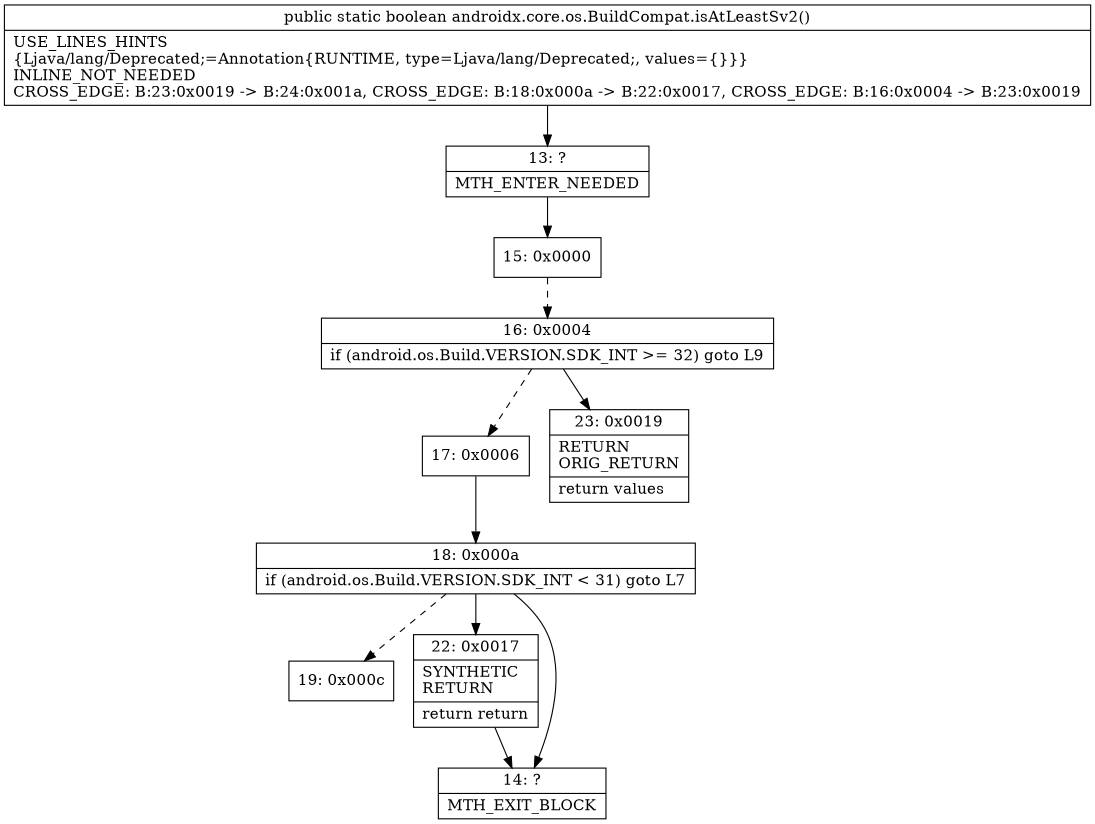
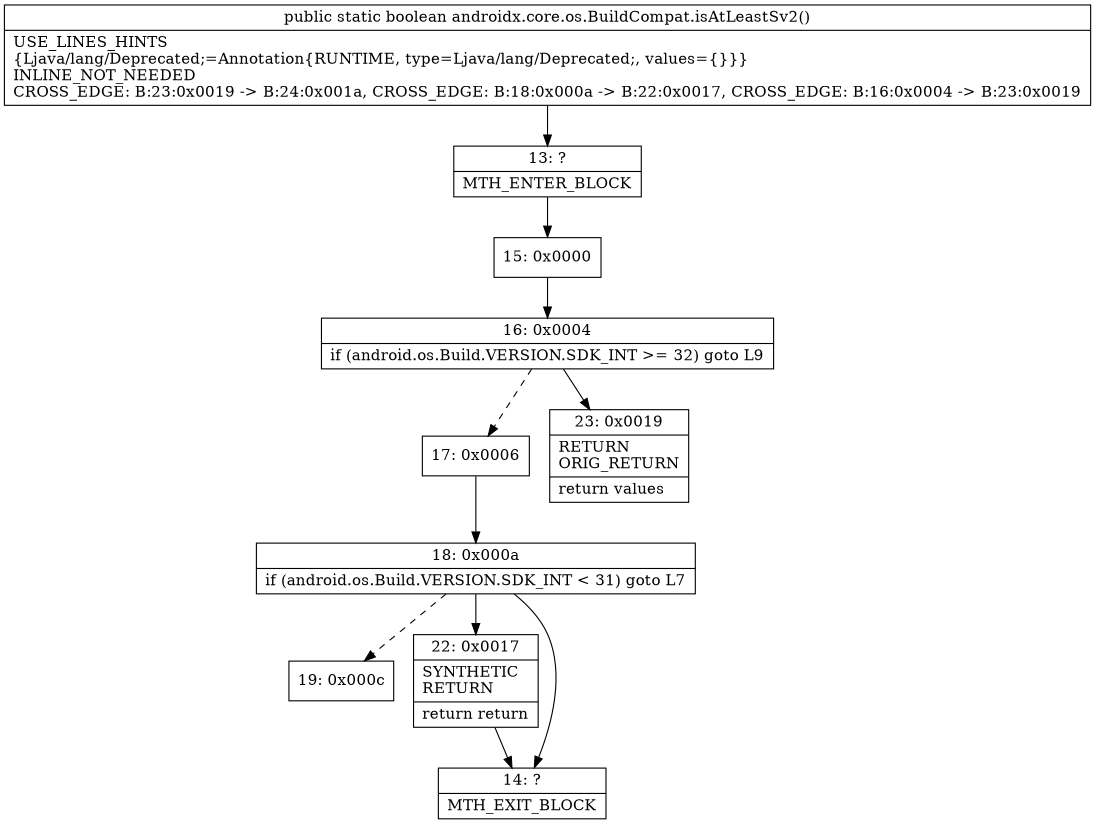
node "13: ?": text "MTH_ENTER_NEEDED" -> "MTH_ENTER_BLOCK"
edge "15: 0x0000" -> "16: 0x0004": style dashed -> solid
